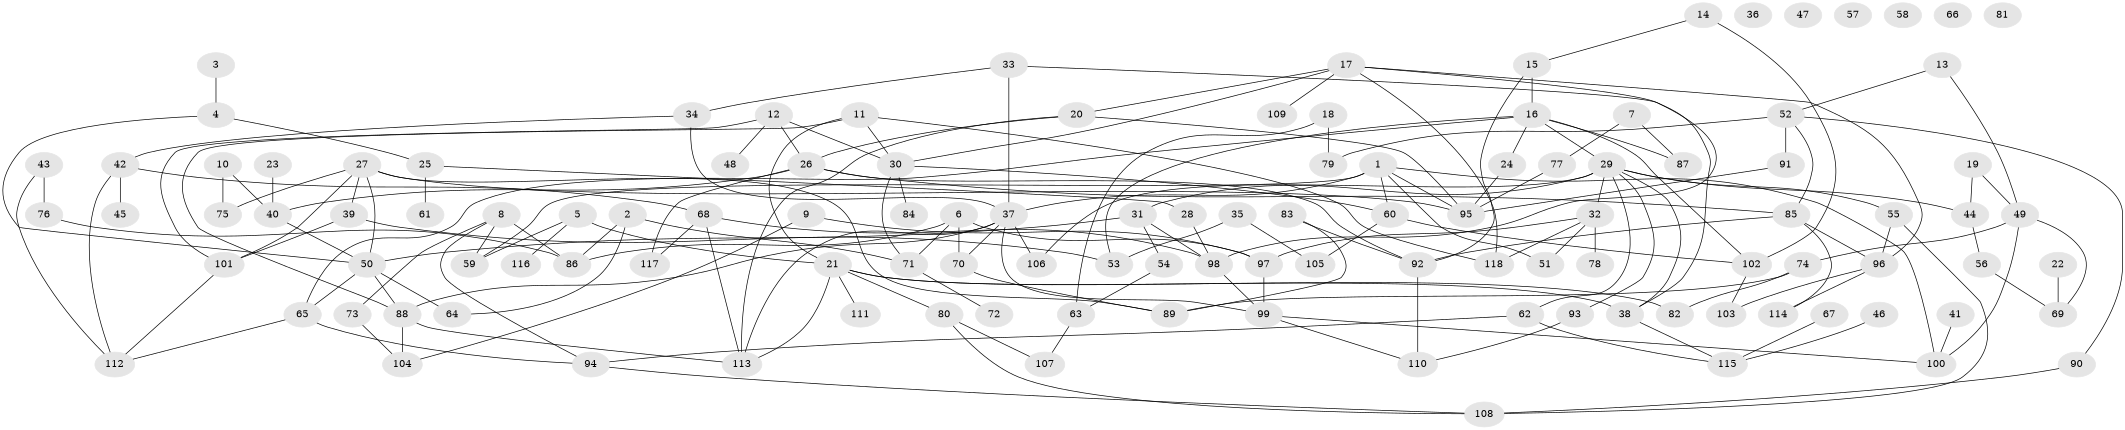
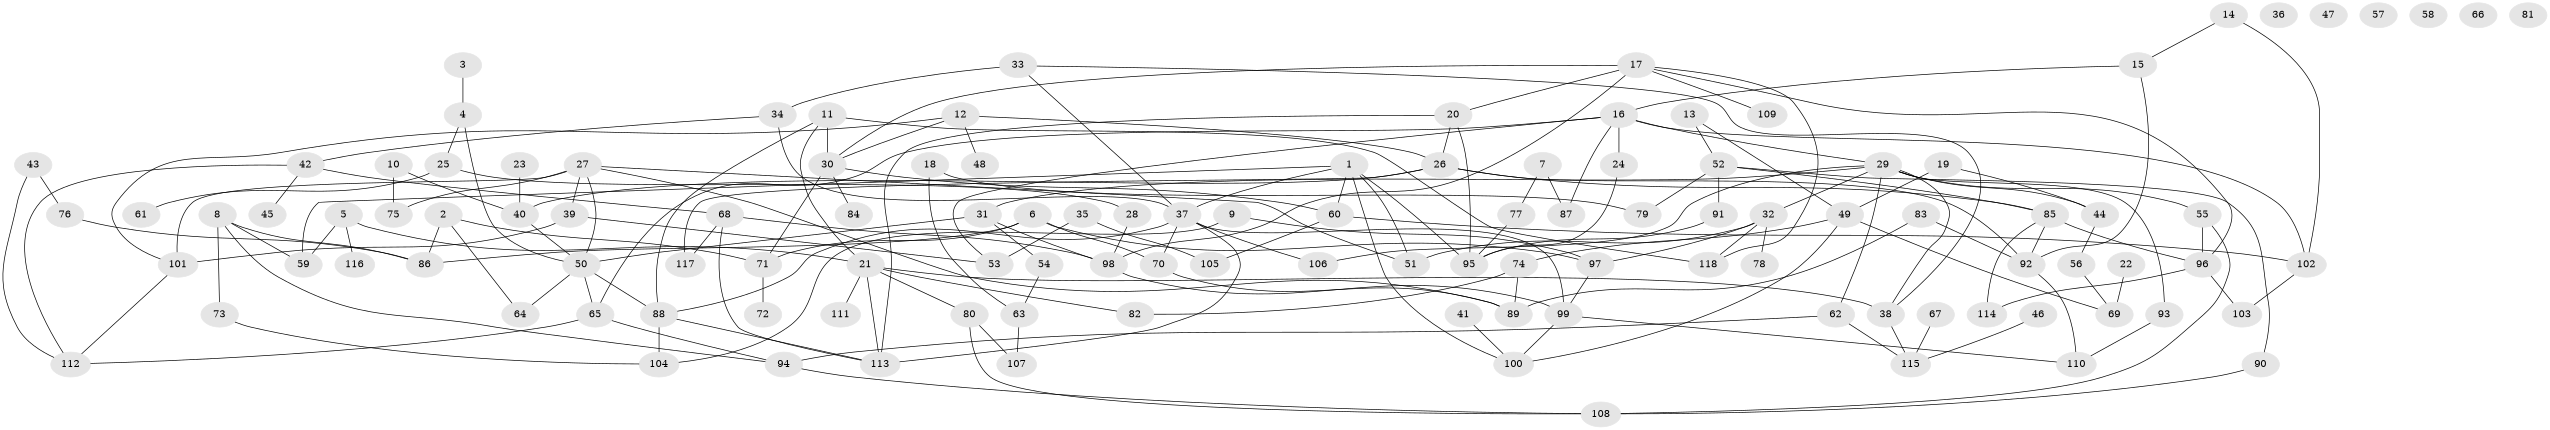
edge "27" -- "95": now "27" -- "51"
